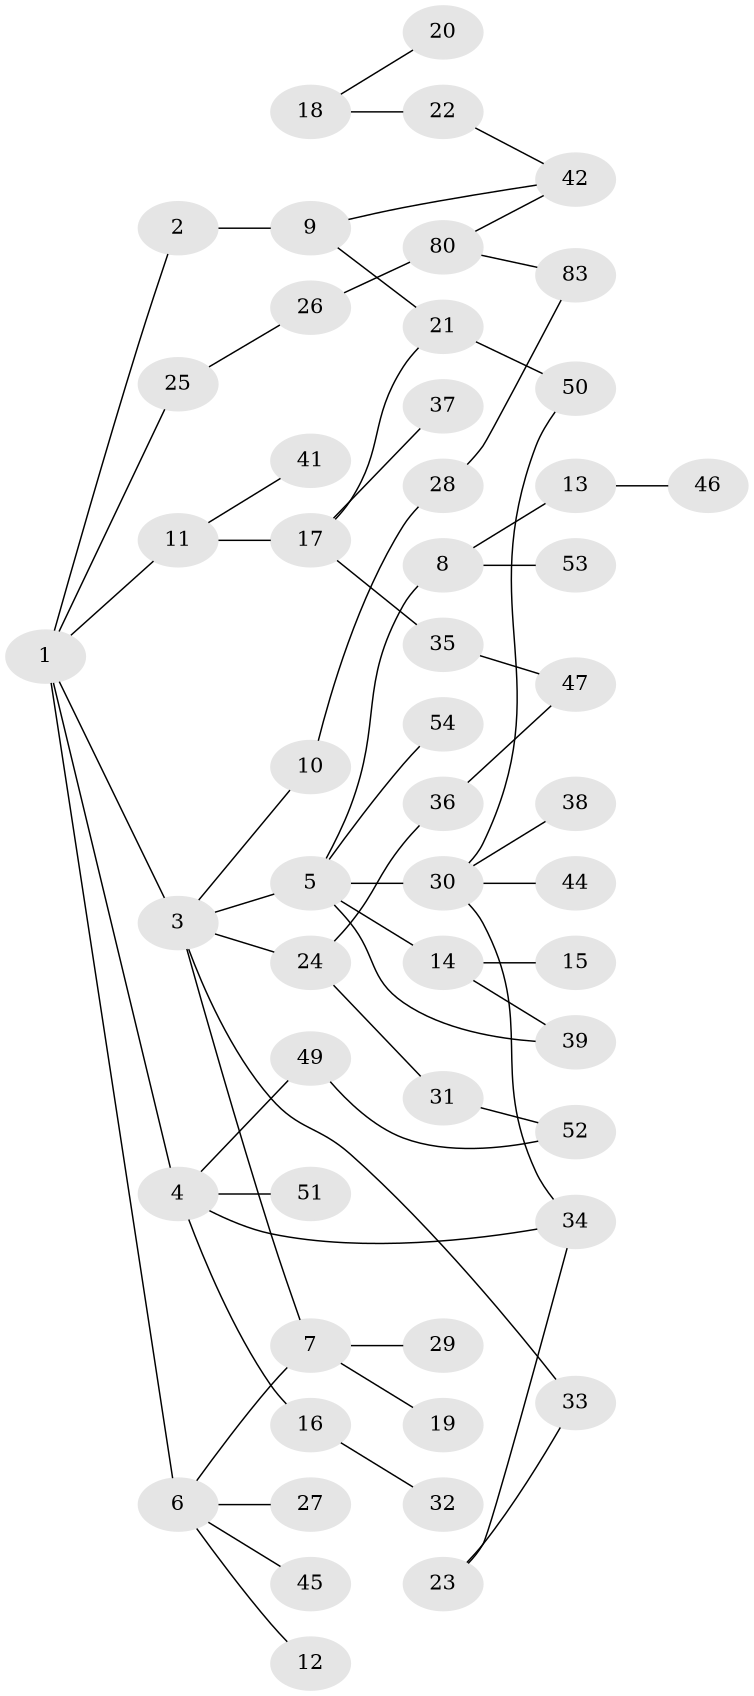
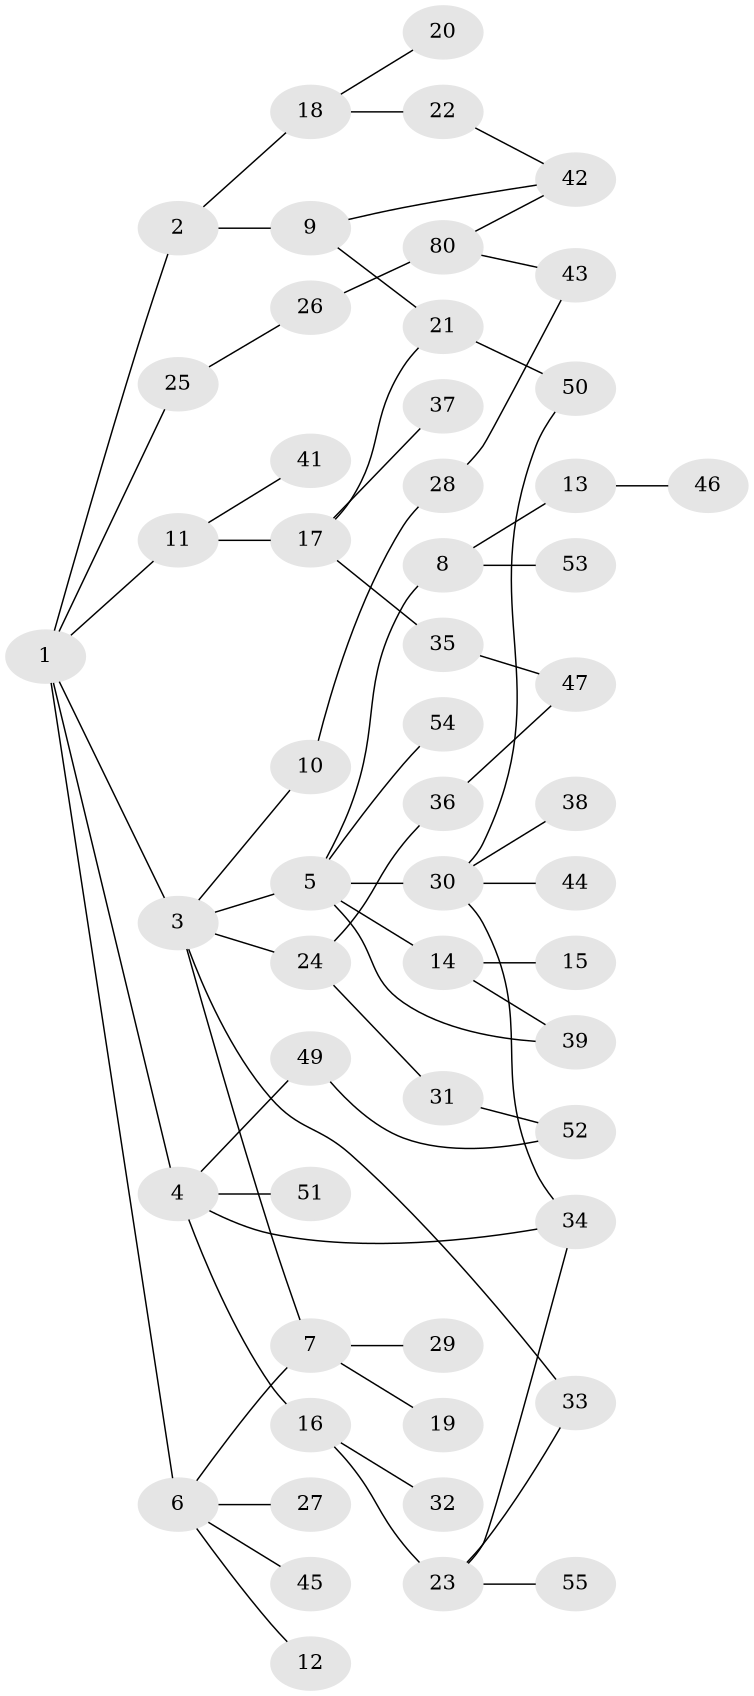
edge "18" -- "2": added
node "83": label "83" -> "43"
edge "16" -- "23": added
node "55": added
